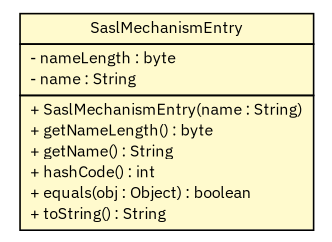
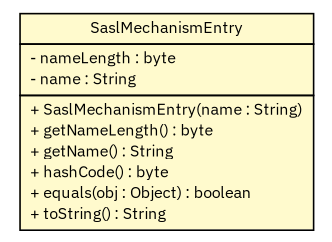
node "SaslMechanismEntry": text "+ hashCode() : int" -> "+ hashCode() : byte"
